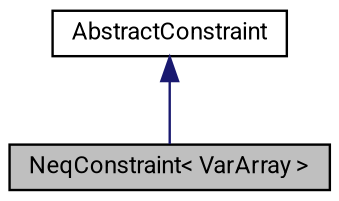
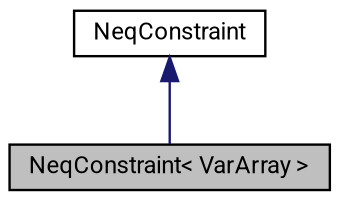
node "AbstractConstraint": label "AbstractConstraint" -> "NeqConstraint"
